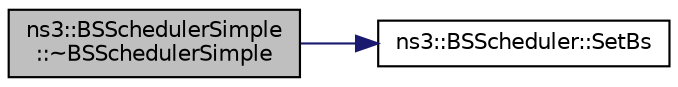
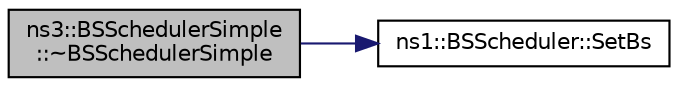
node "ns3::BSScheduler::SetBs": label "ns3::BSScheduler::SetBs" -> "ns1::BSScheduler::SetBs"
